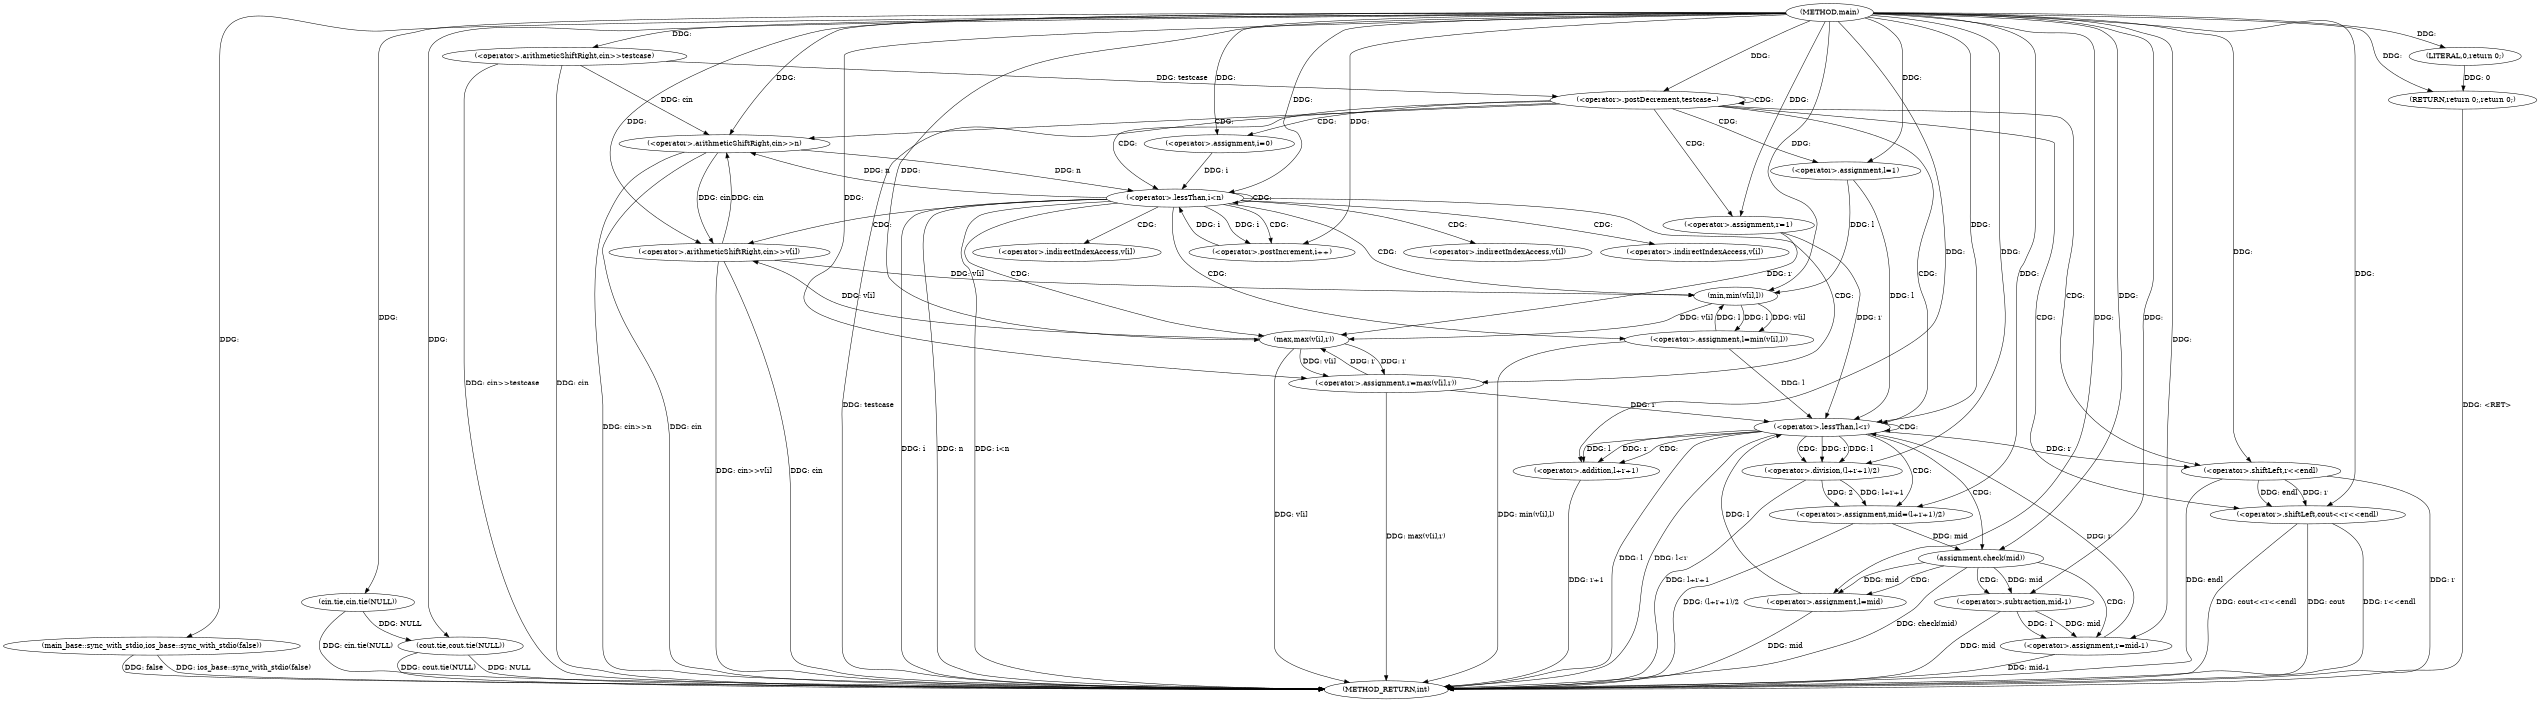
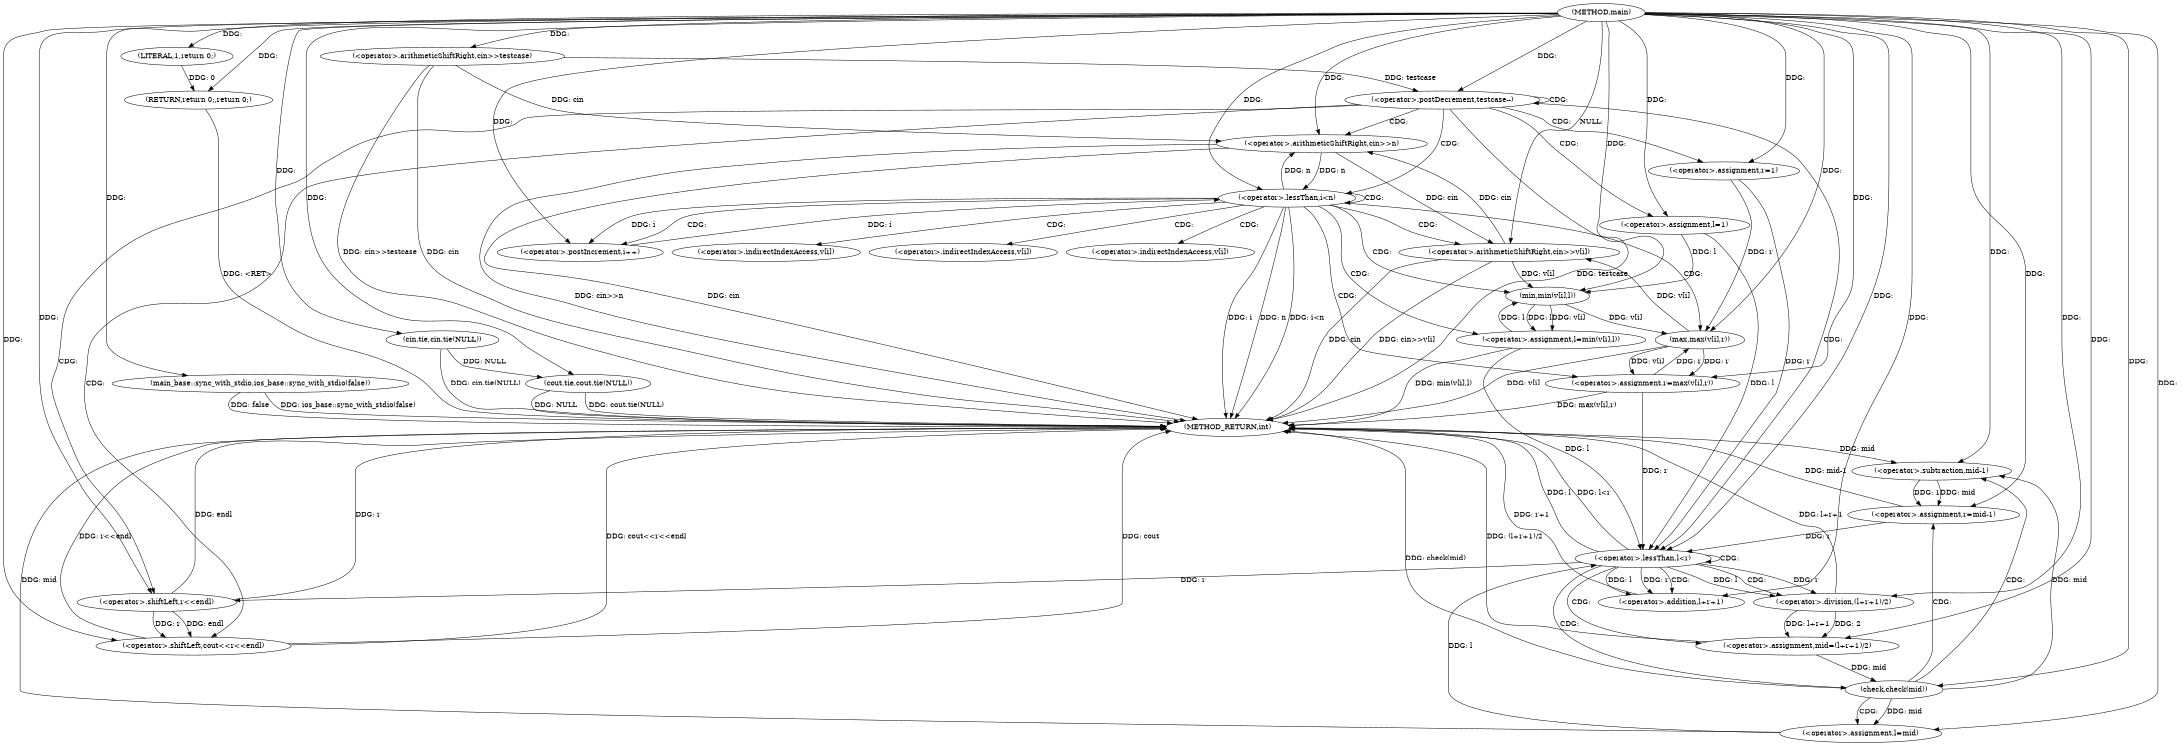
node "(LITERAL,0,return 0;)": label "(LITERAL,0,return 0;)" -> "(LITERAL,1,return 0;)"
edge "(METHOD,main)" -> "(<operator>.arithmeticShiftRight,cin>>v[i])": label "DDG: " -> "NULL: "
node "(<operator>.assignment,i=0)": removed
node "(assignment,check(mid))": label "(assignment,check(mid))" -> "(check,check(mid))"
edge "(<operator>.subtraction,mid-1)" -> "(METHOD_RETURN,int)": reversed
